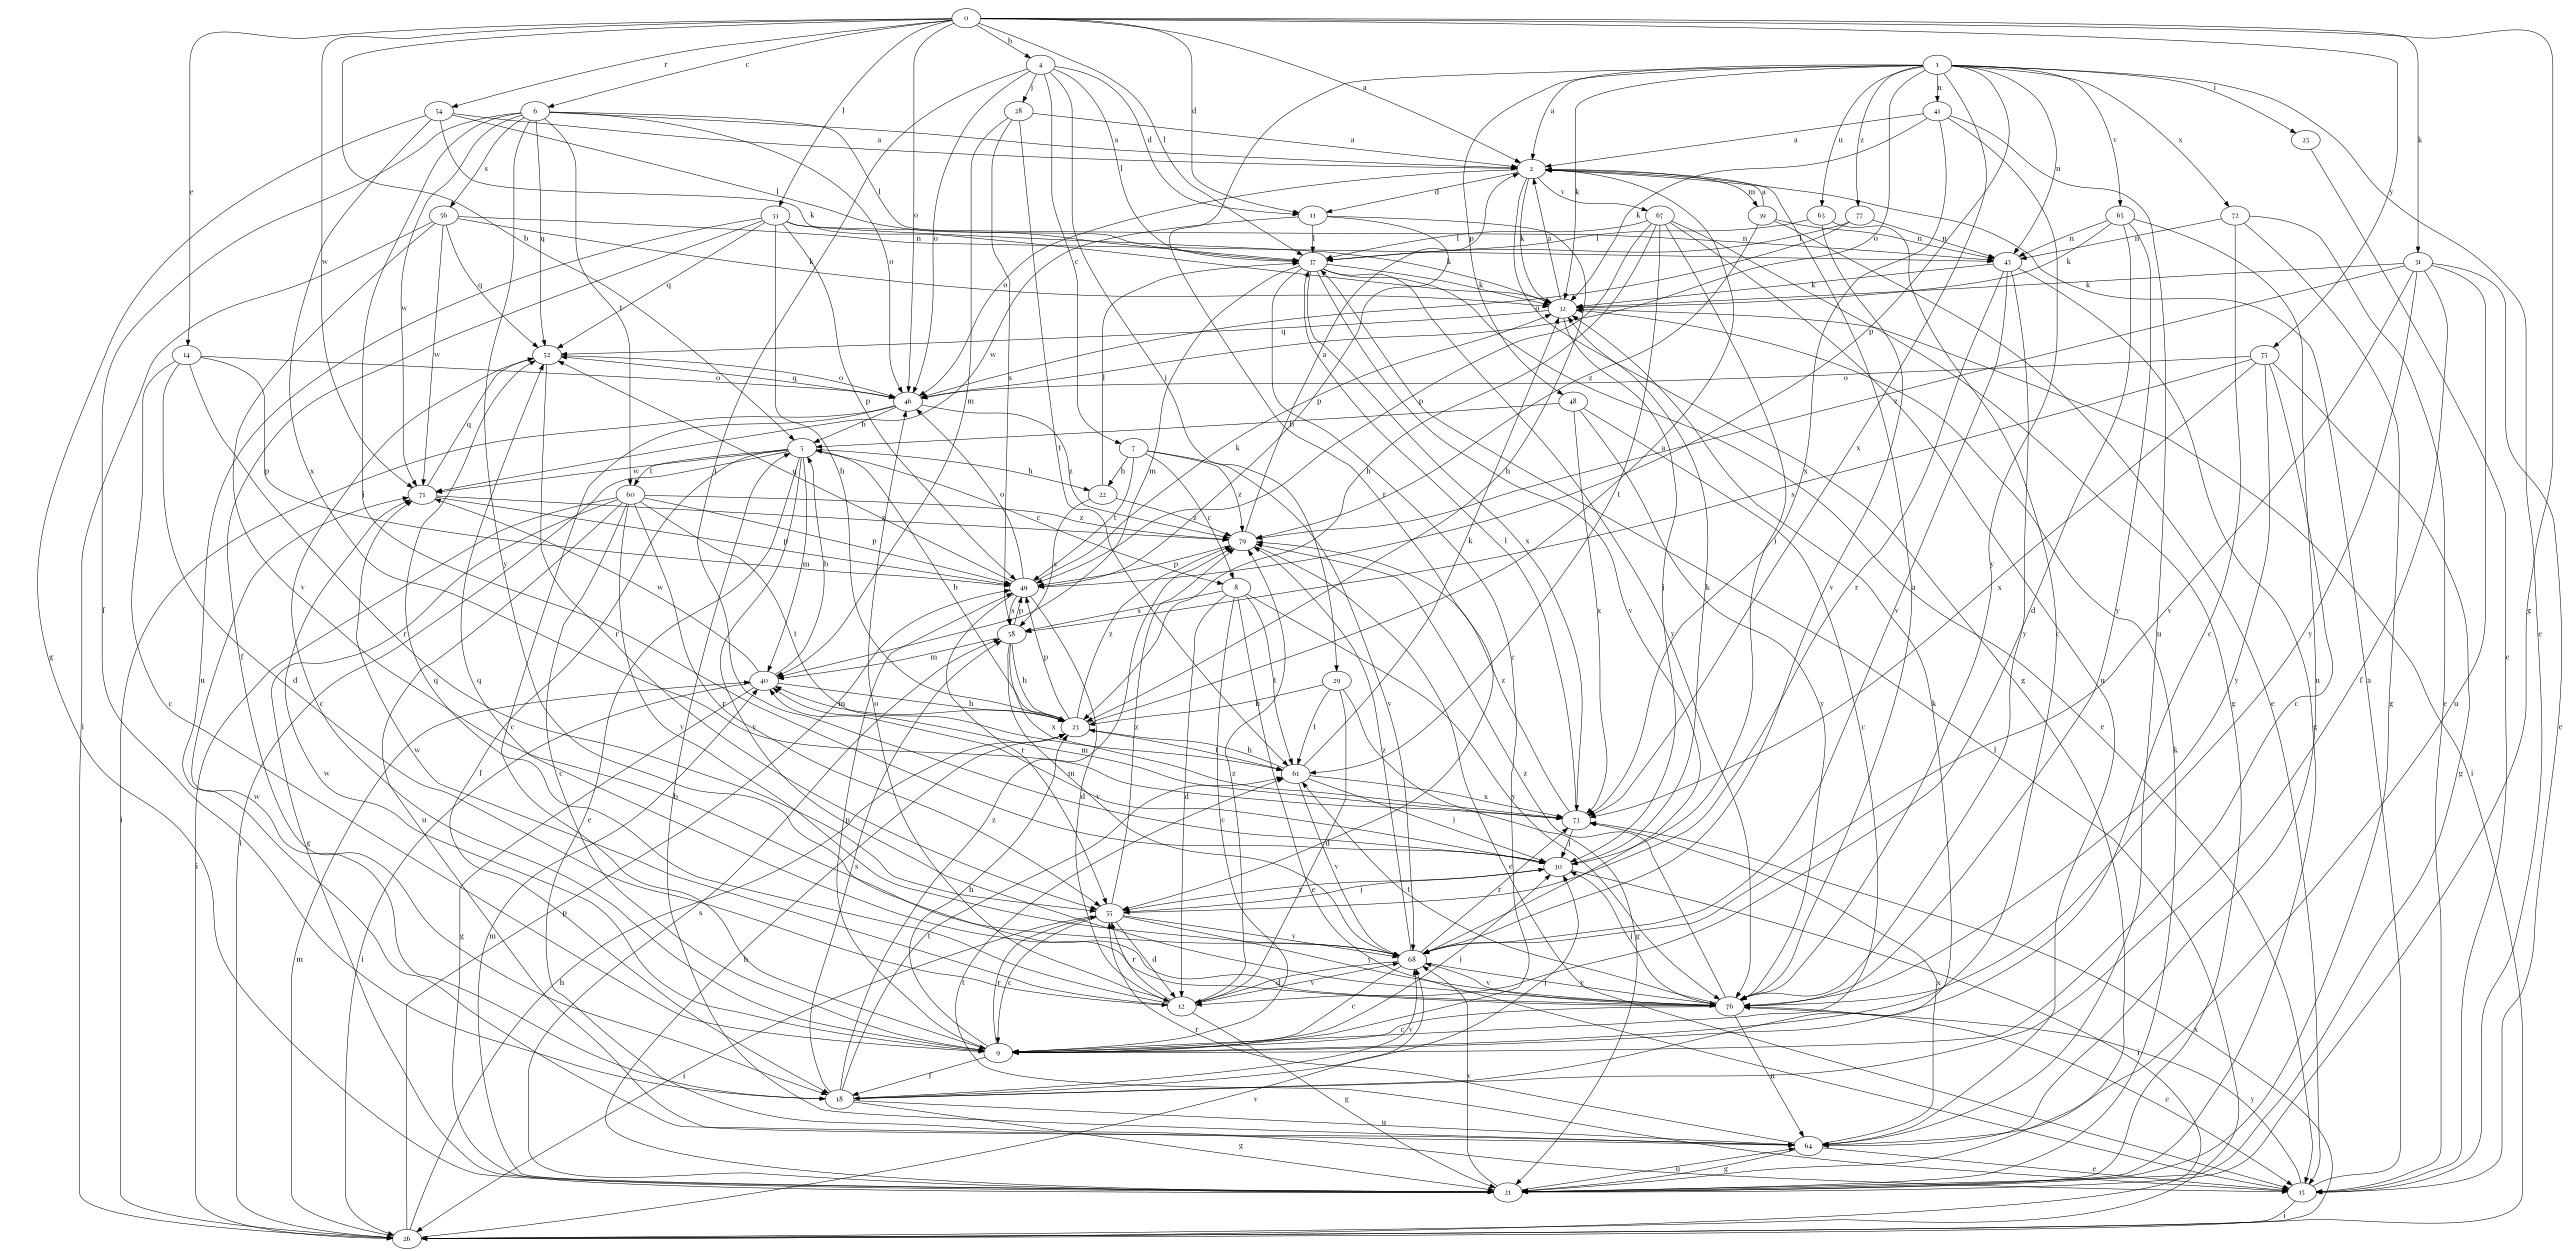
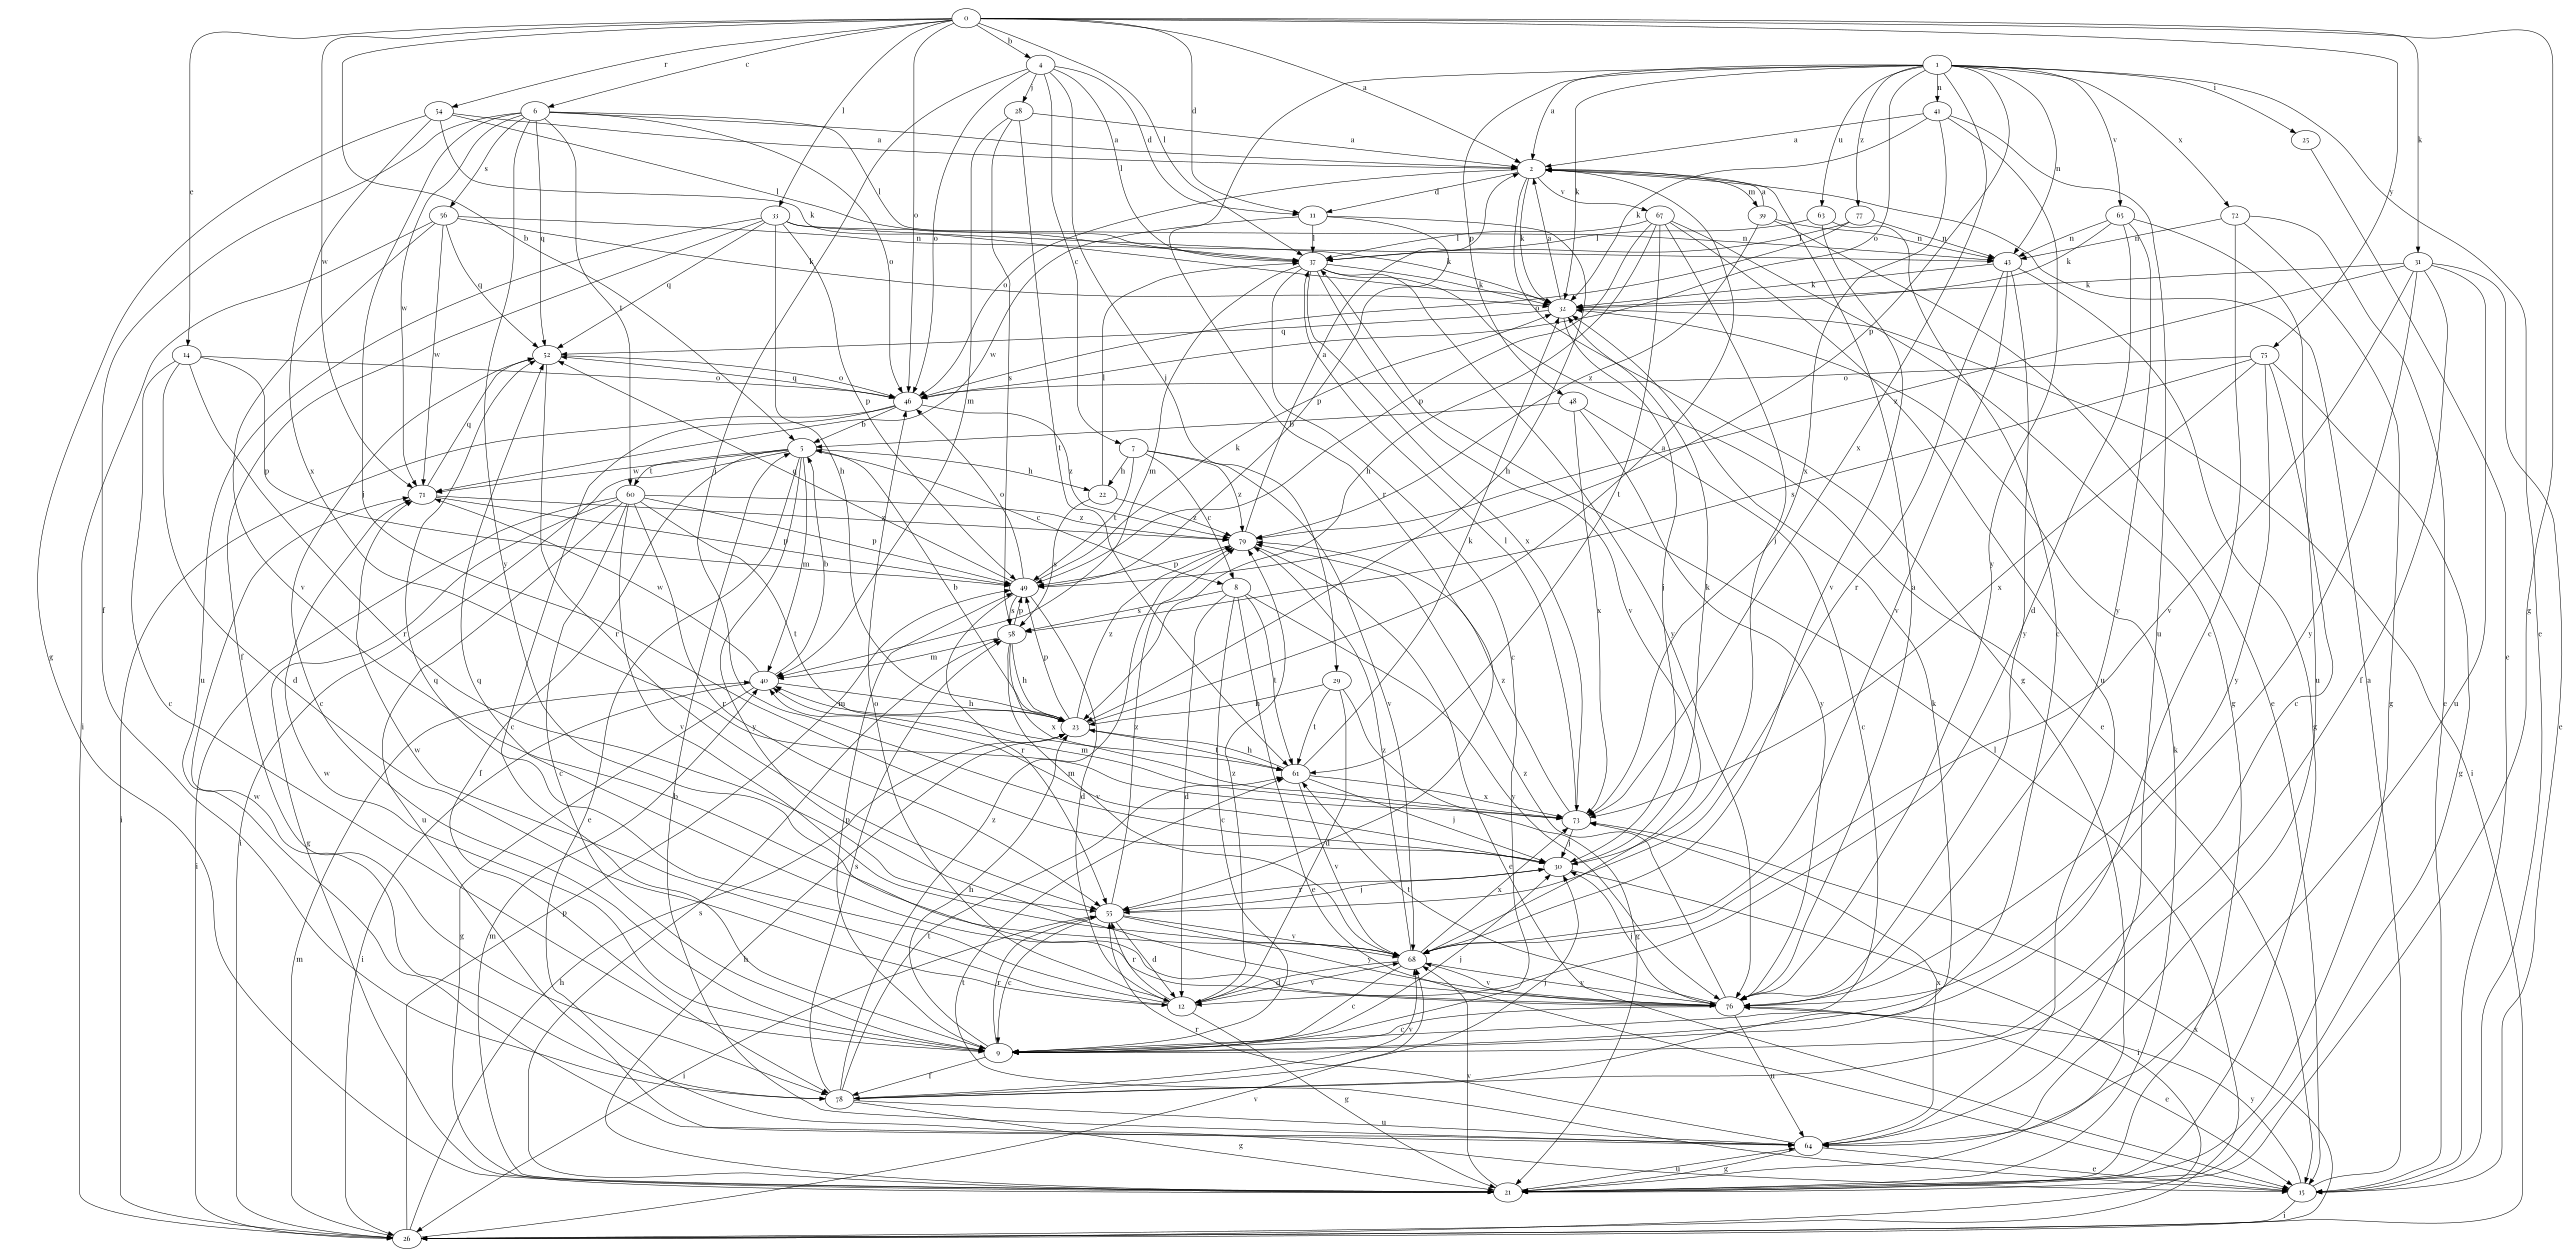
edge "68" -> "73": label "r" -> "x"
node "18": label "18" -> "78"
